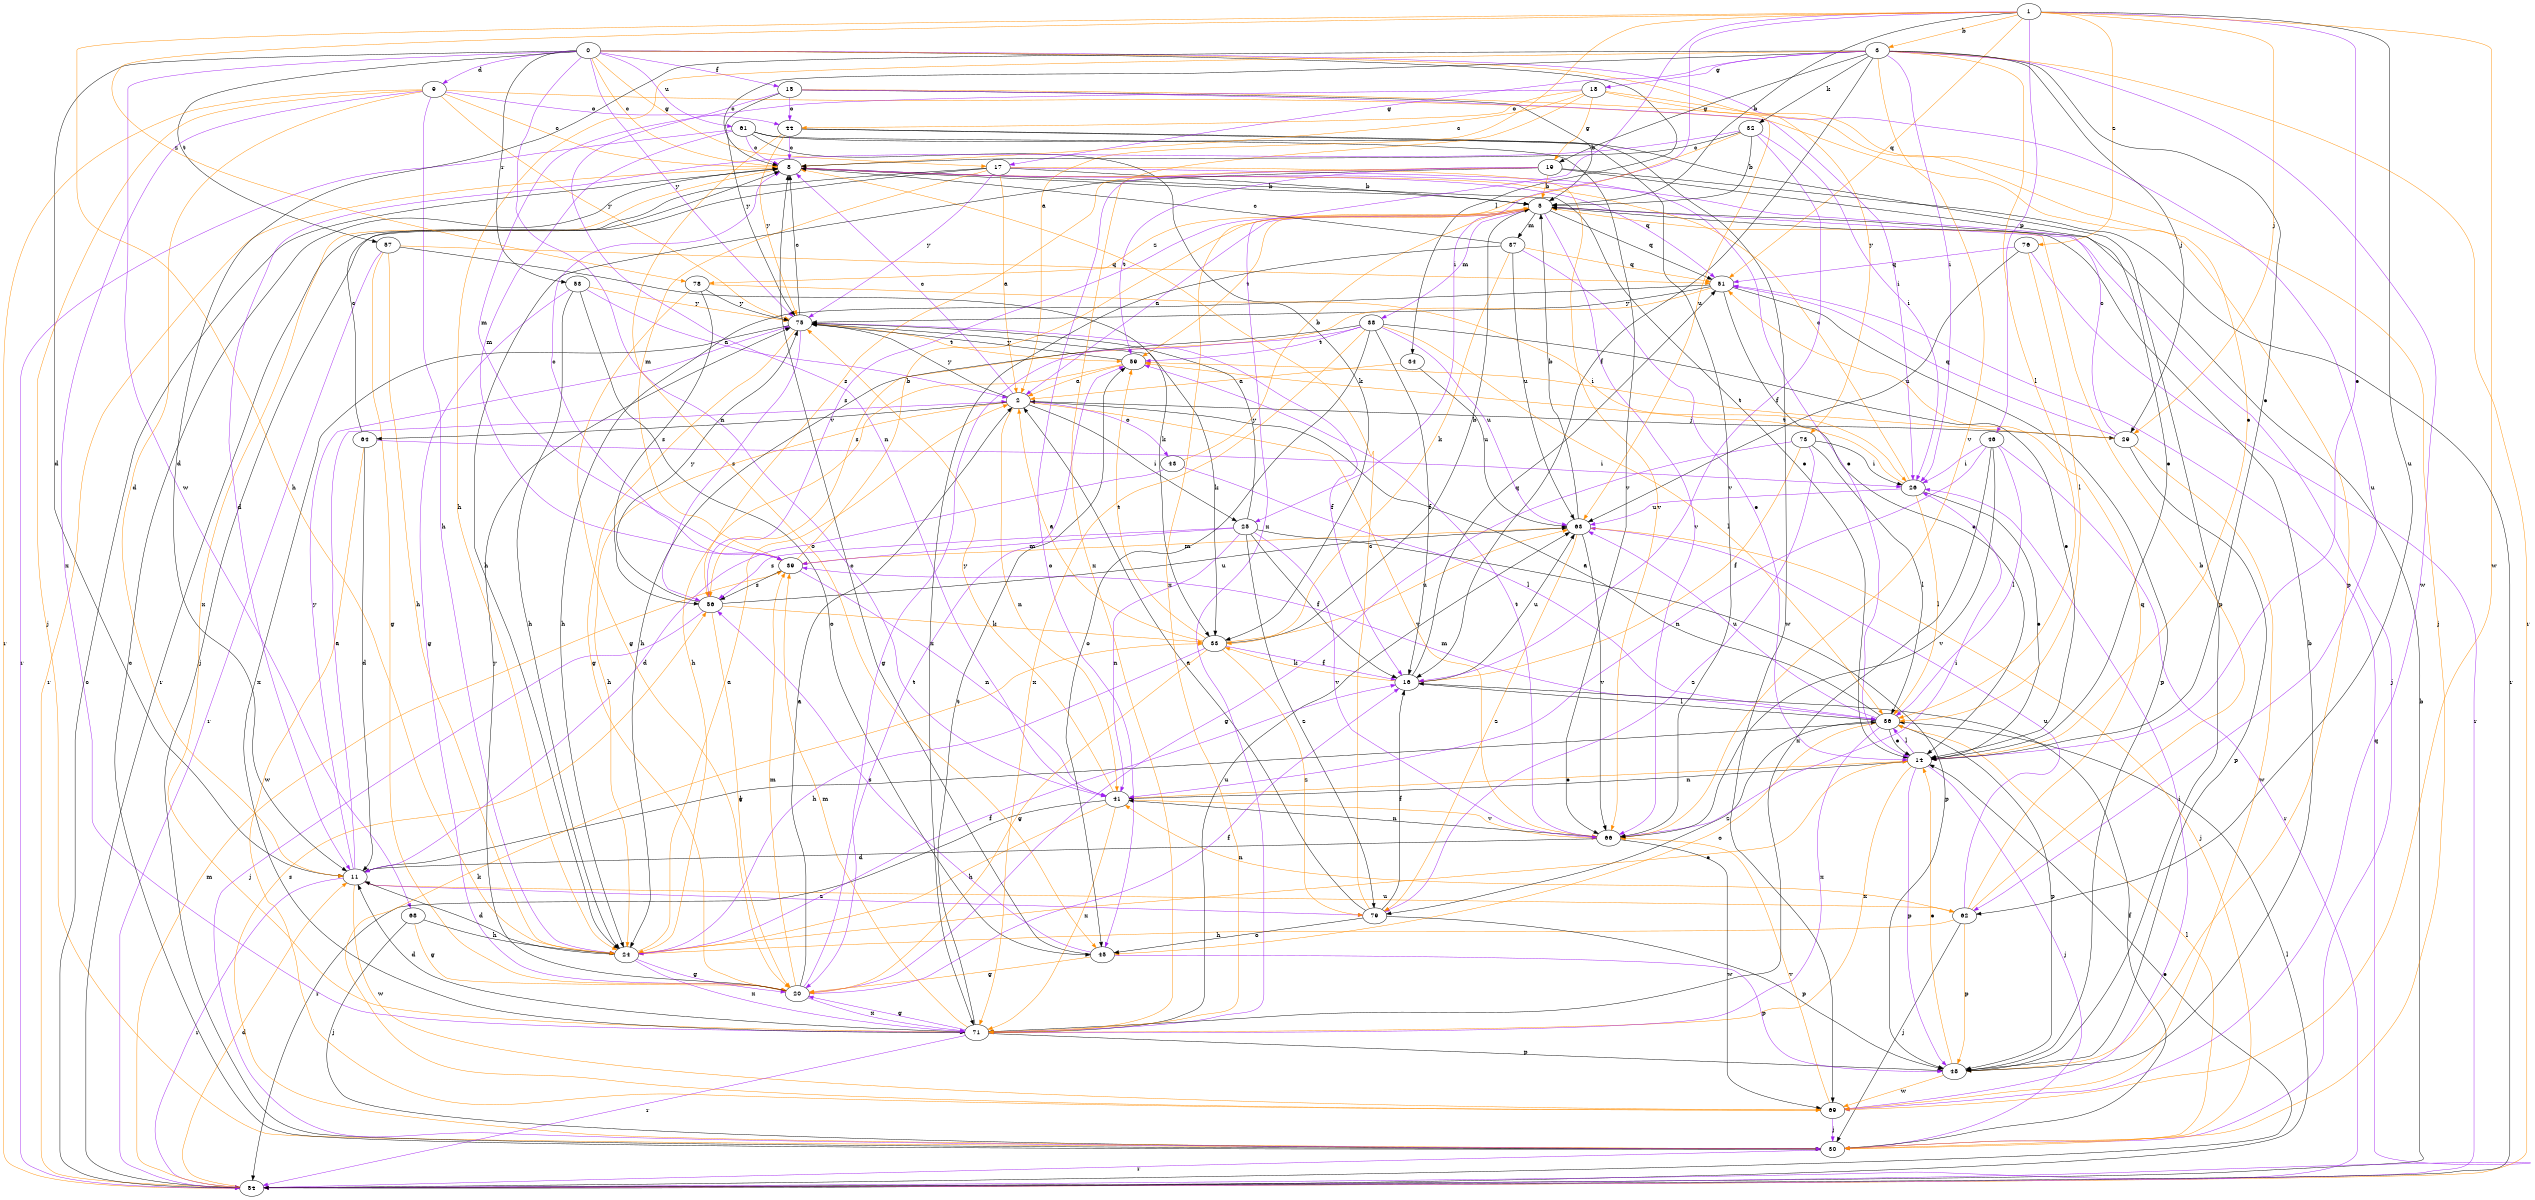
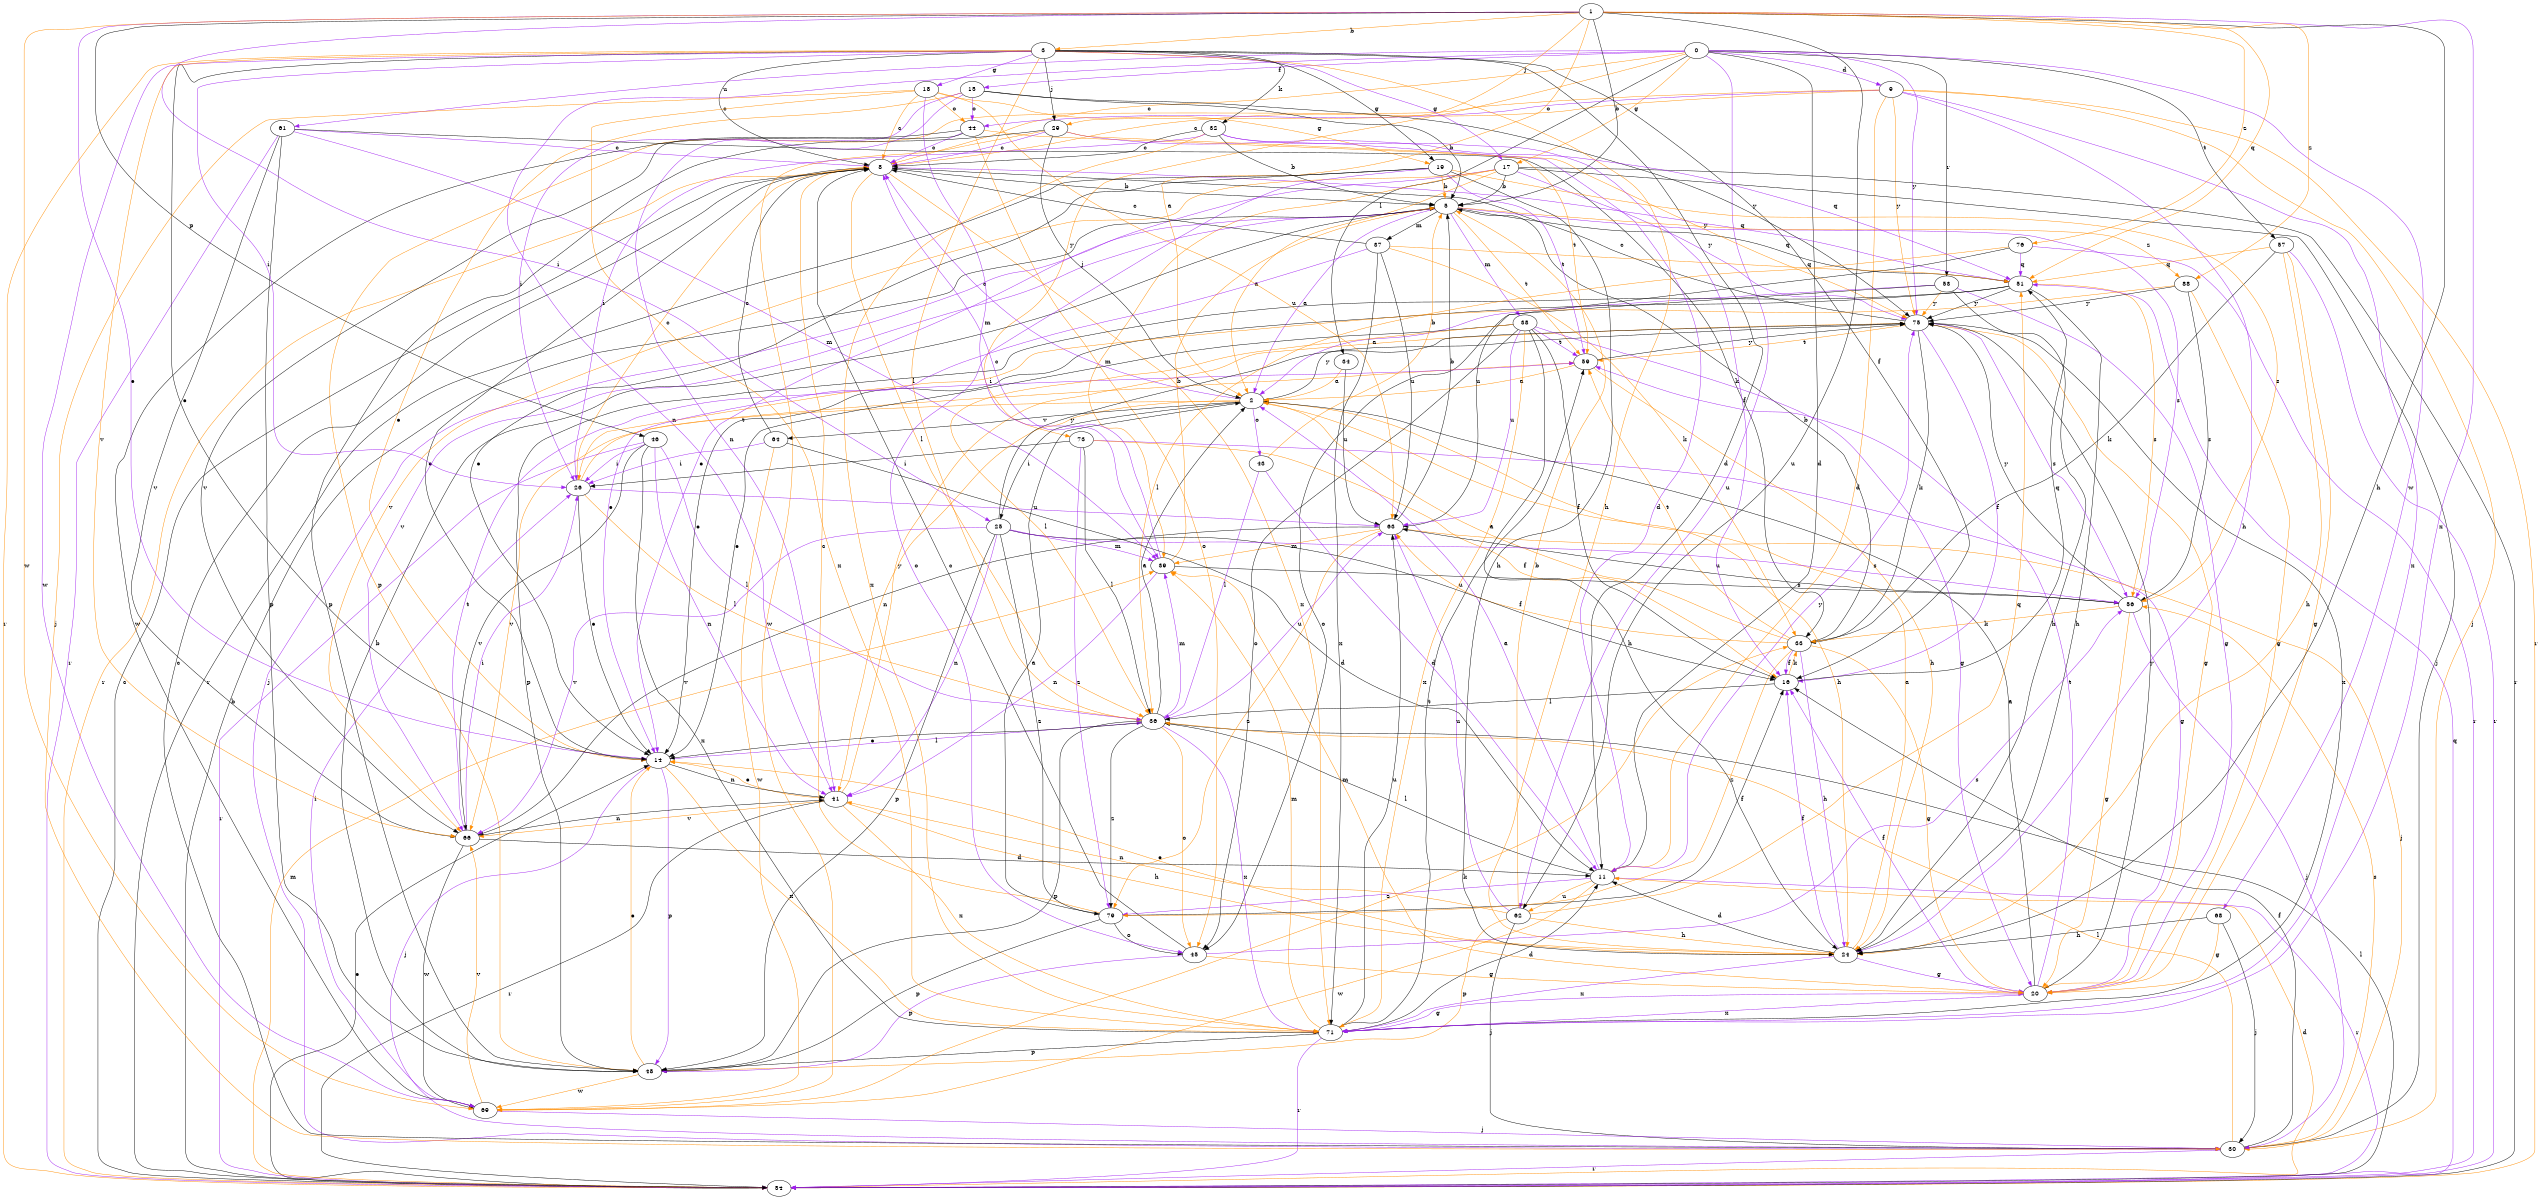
edge "1" -> "24": color darkorange -> black
edge "1" -> "46": color purple -> black
node "78": label "78" -> "88"
edge "2" -> "29": reversed
edge "8" -> "36": added, label "l"
edge "16" -> "63": removed, label "u"
